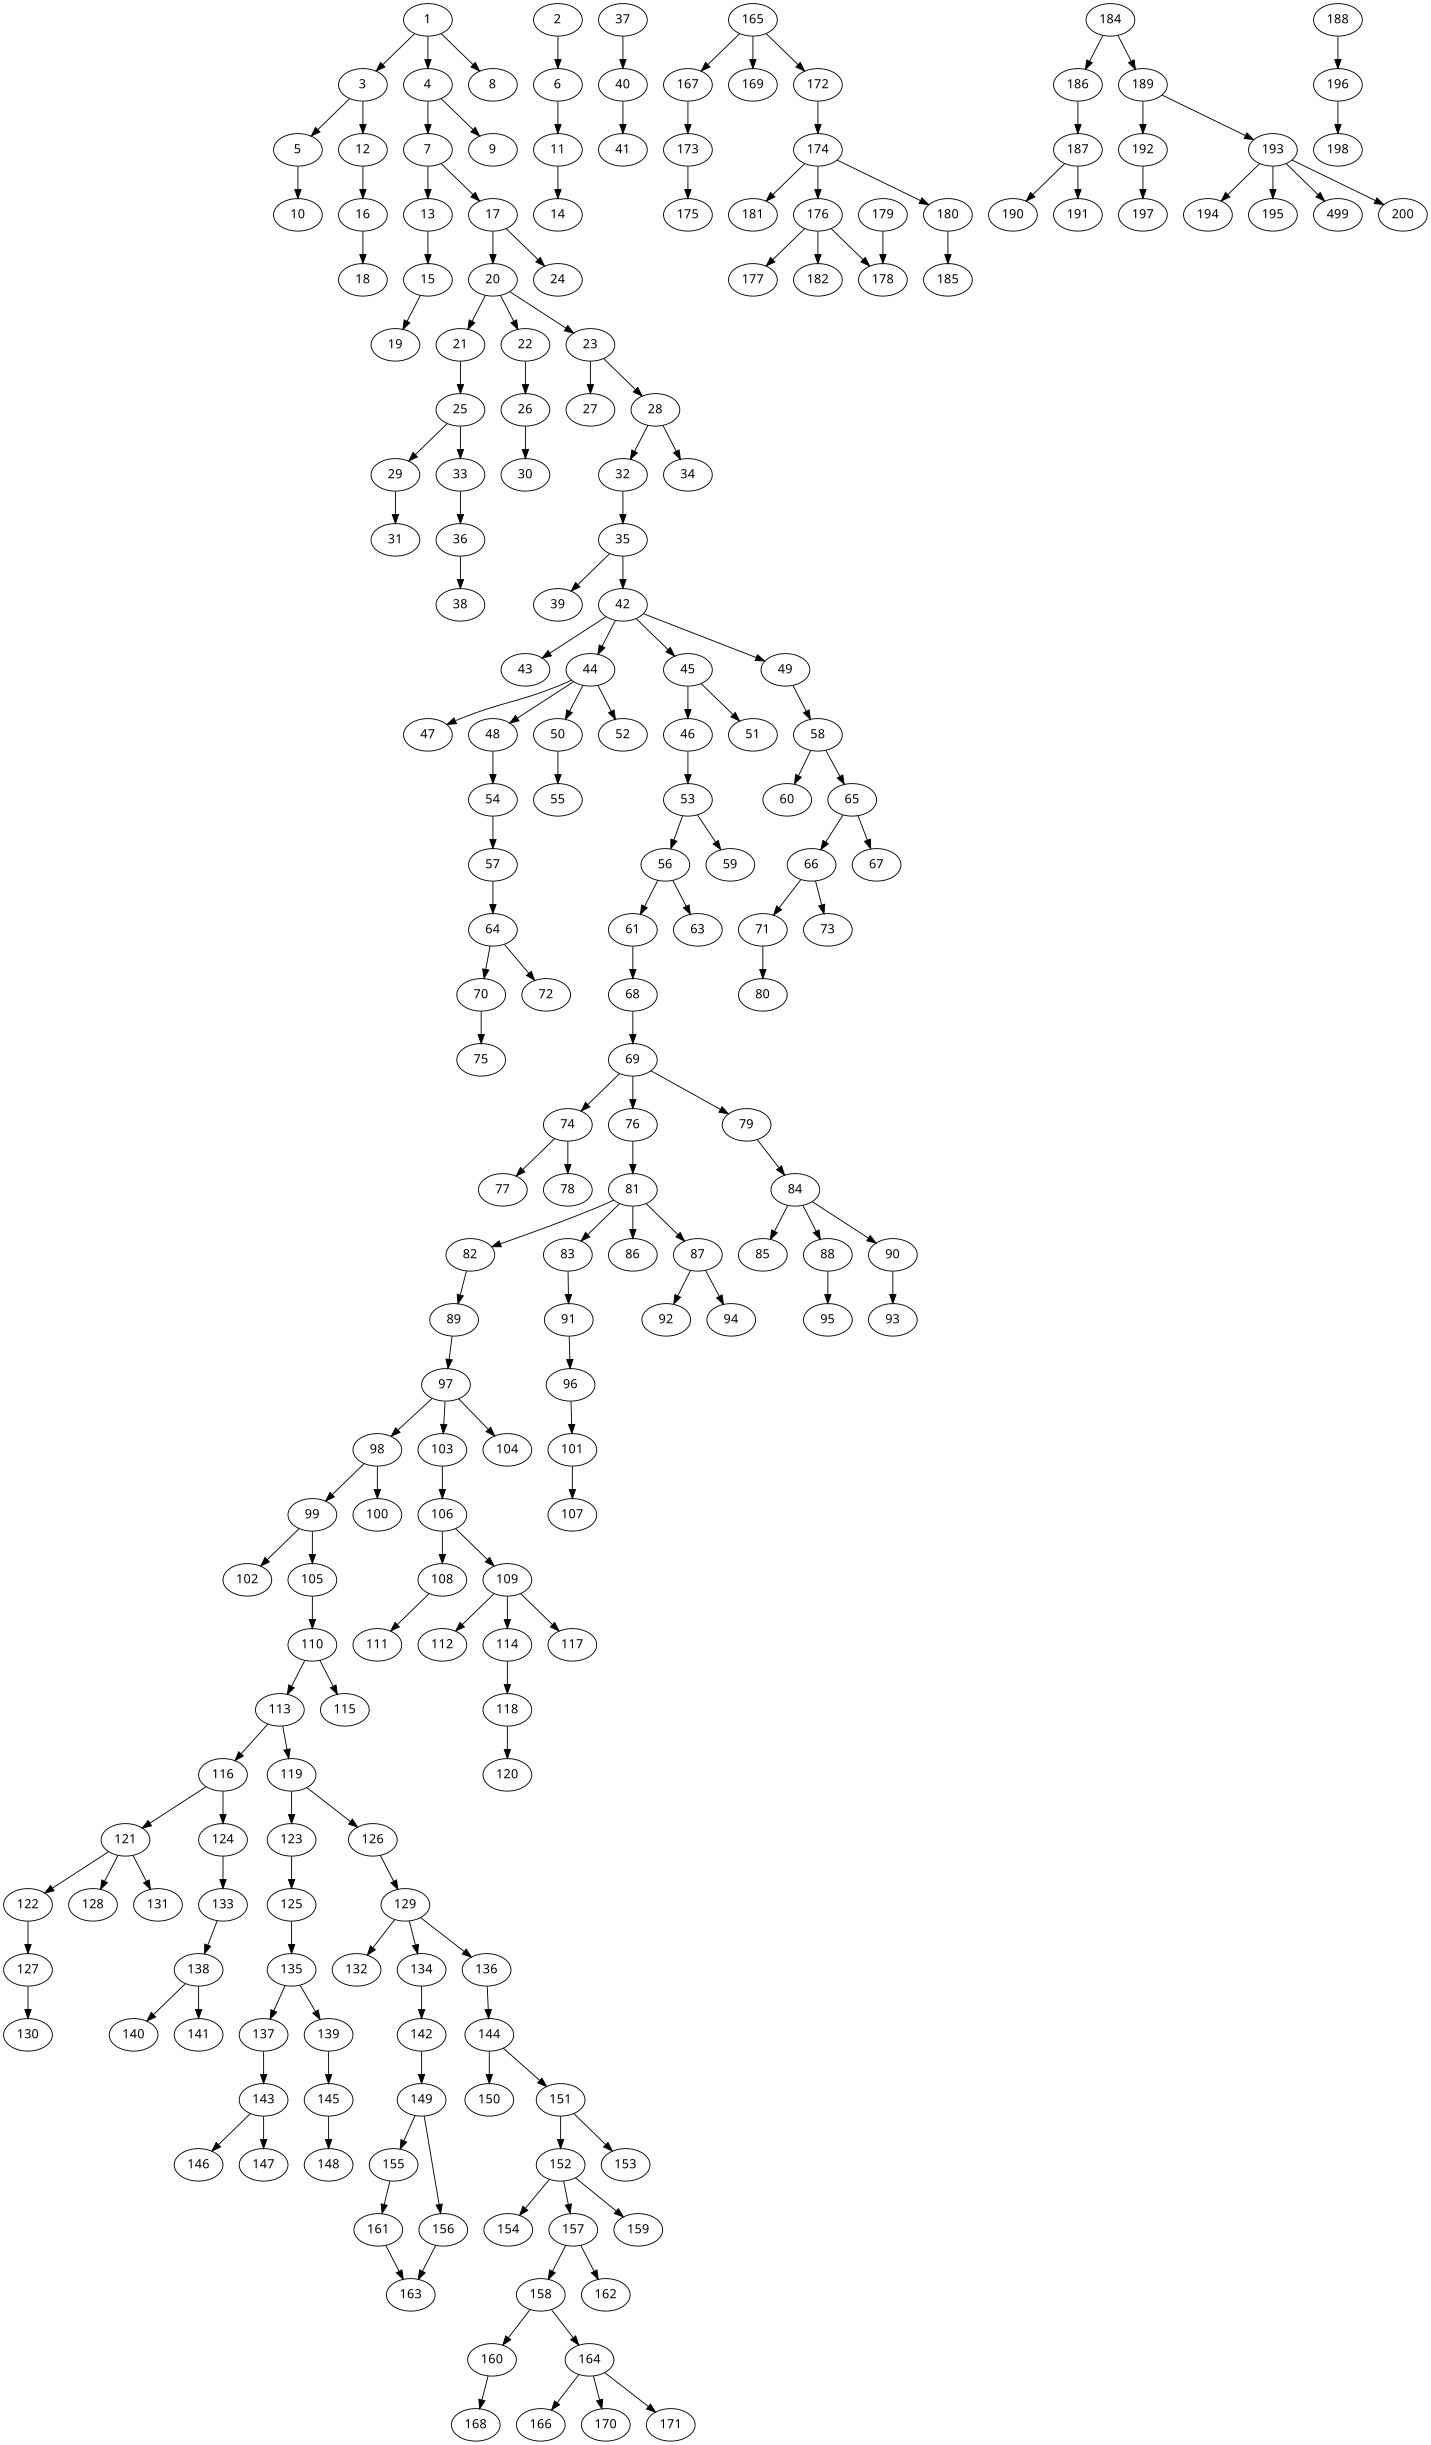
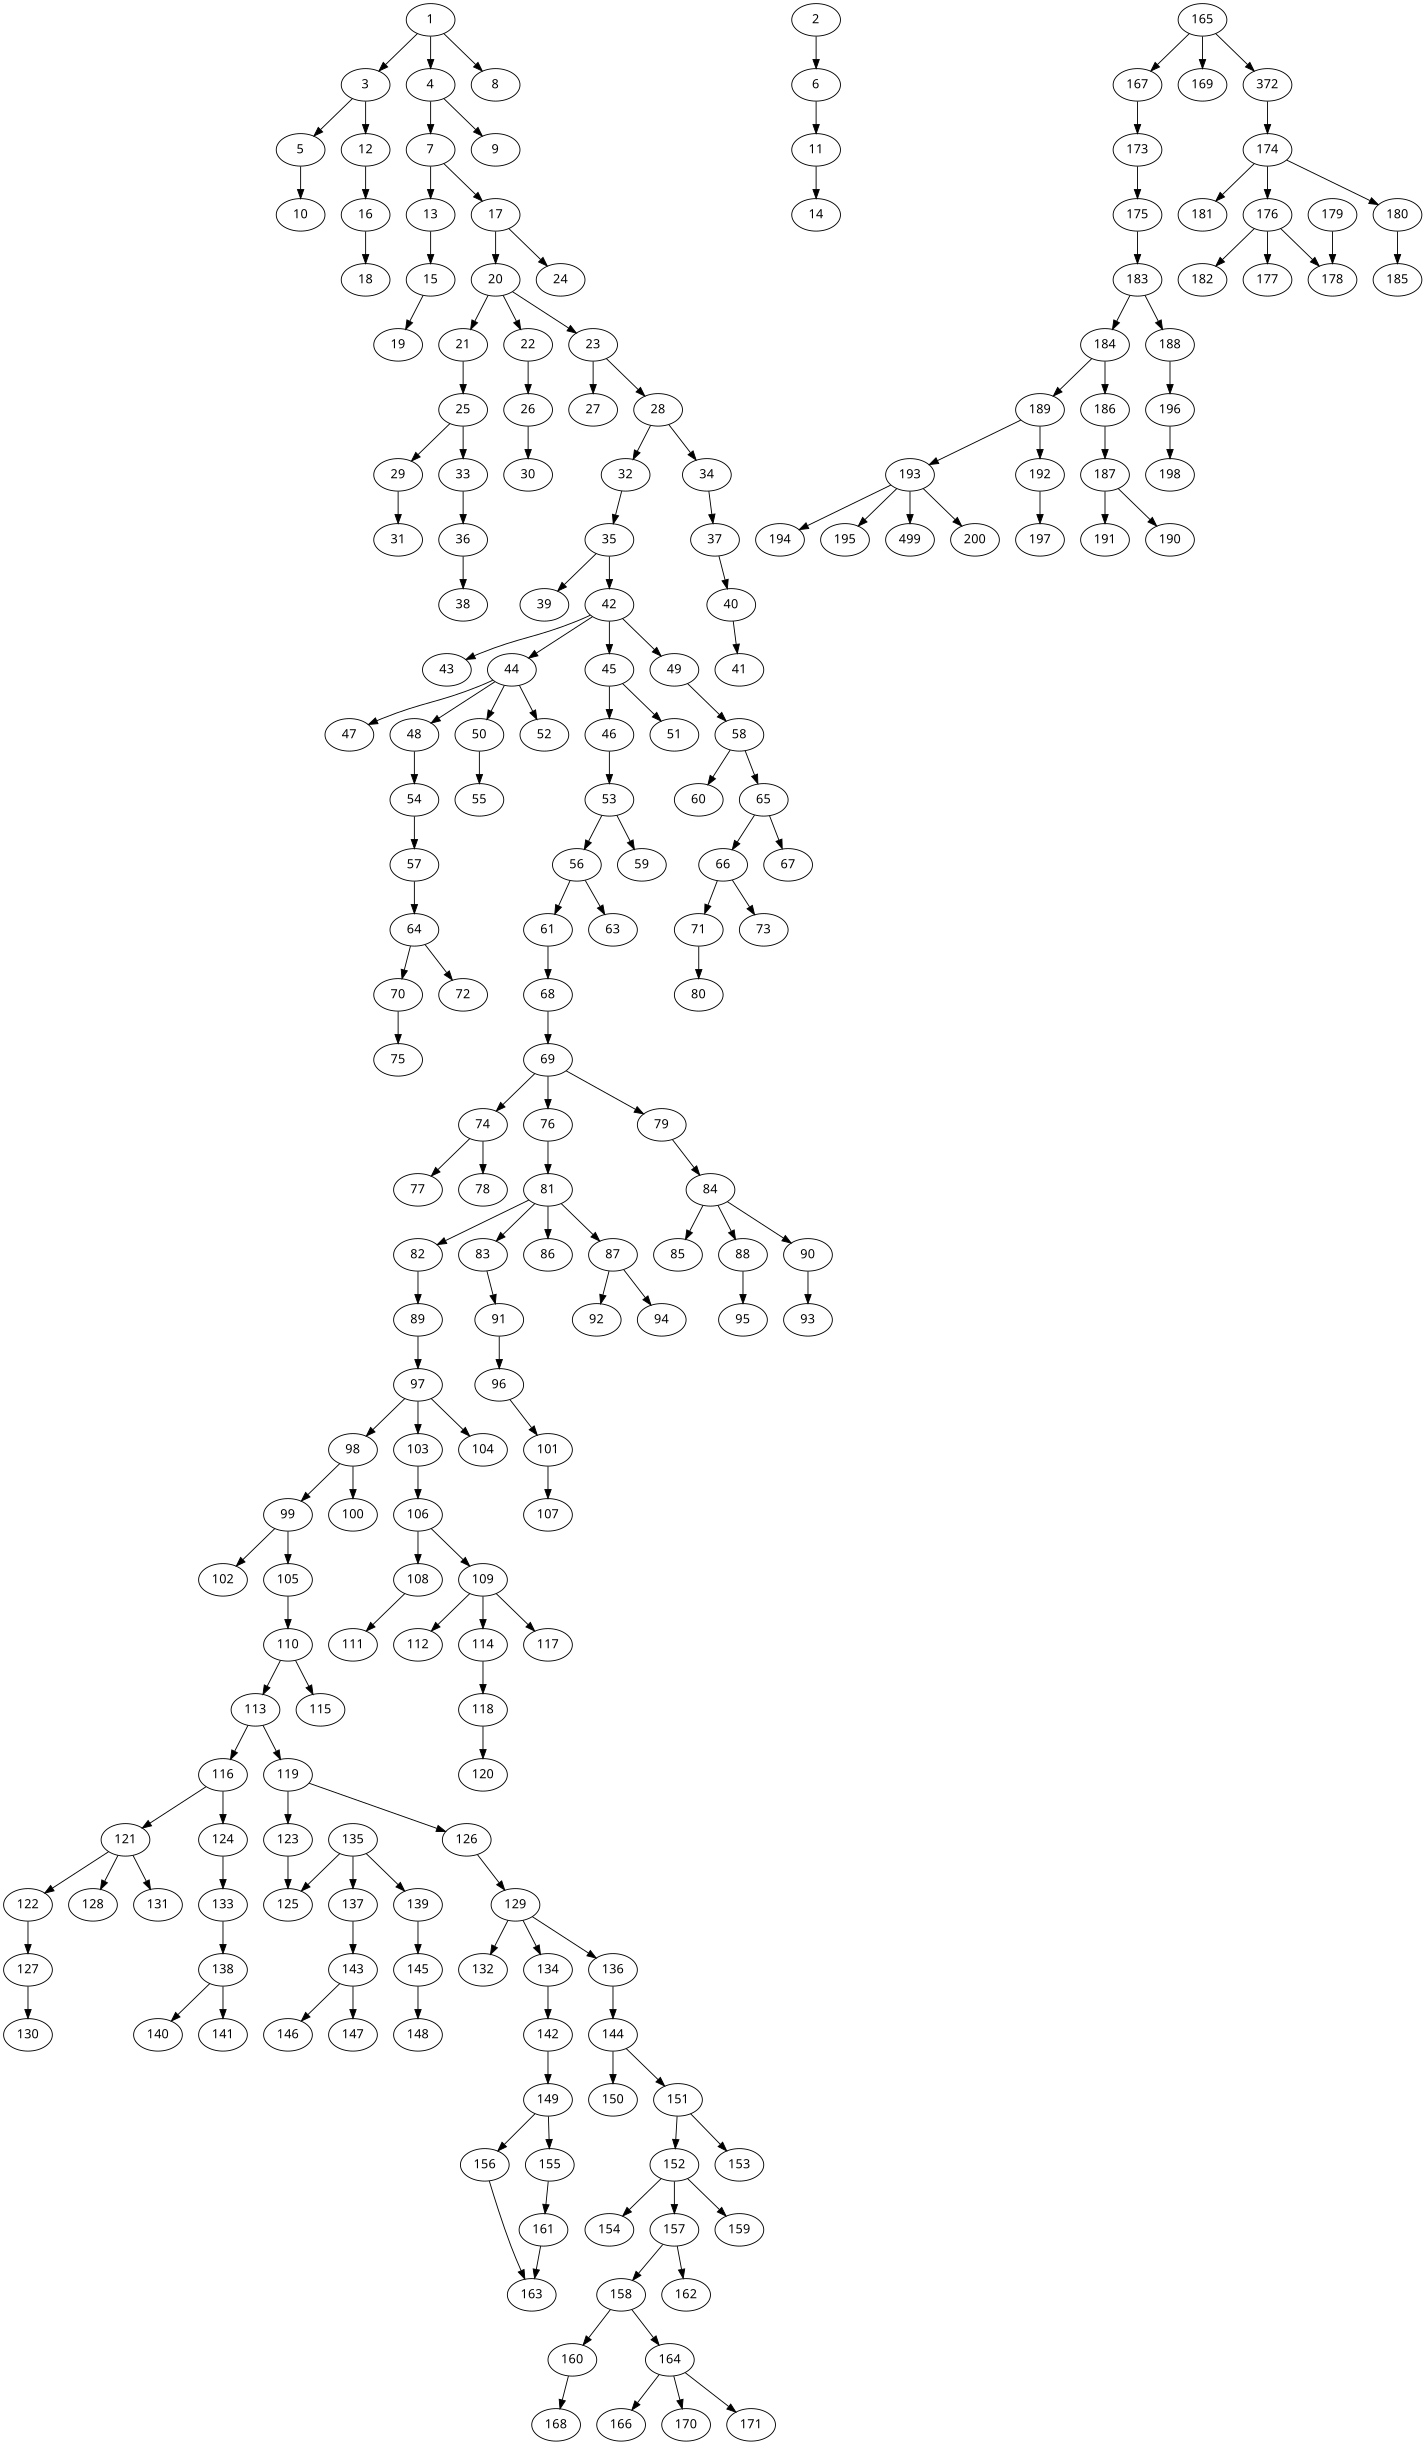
node "172": label "172" -> "372"
node "183": added
edge "34" -> "37": added
edge "125" -> "135": reversed
